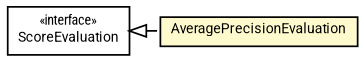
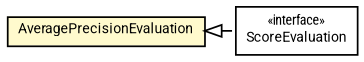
edge "AveragePrecisionEvaluation" -> "ScoreEvaluation": reversed
